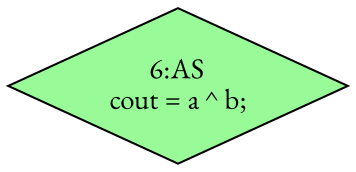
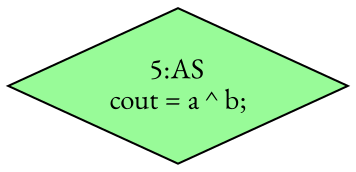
node "6:AS cout = a ^ b;": label "6:AS cout = a ^ b;" -> "5:AS cout = a ^ b;"
